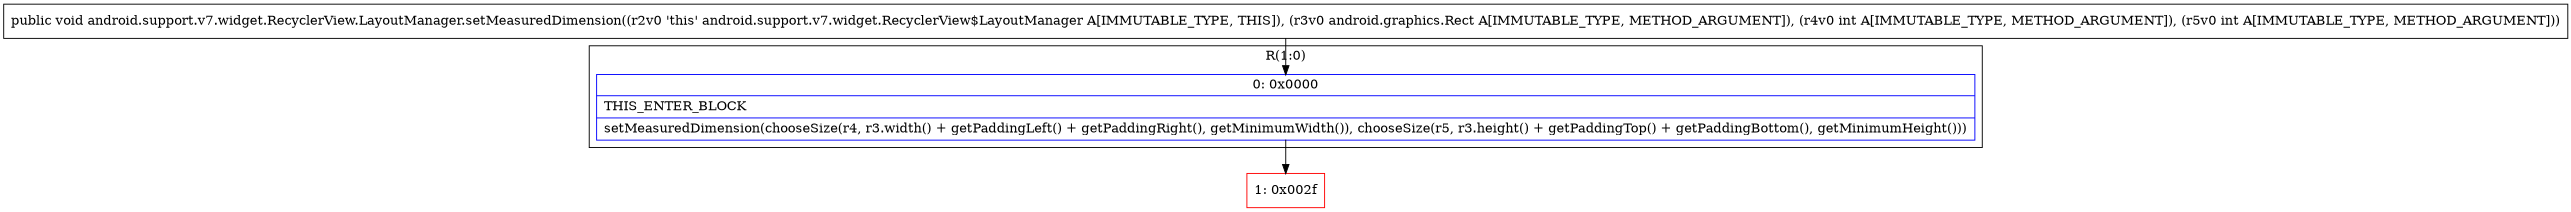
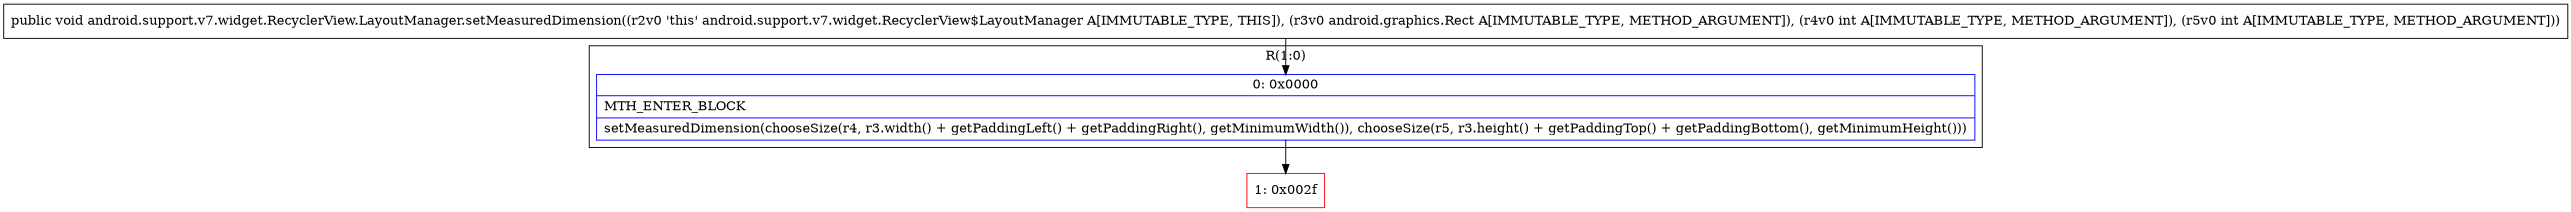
node "0: 0x0000": text "THIS_ENTER_BLOCK" -> "MTH_ENTER_BLOCK"
